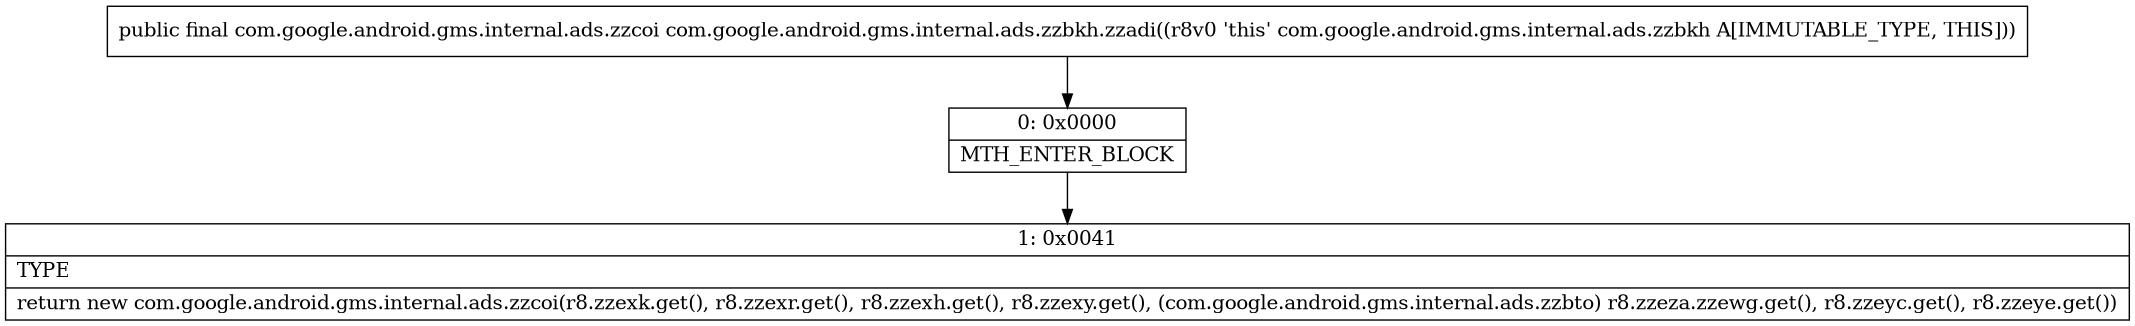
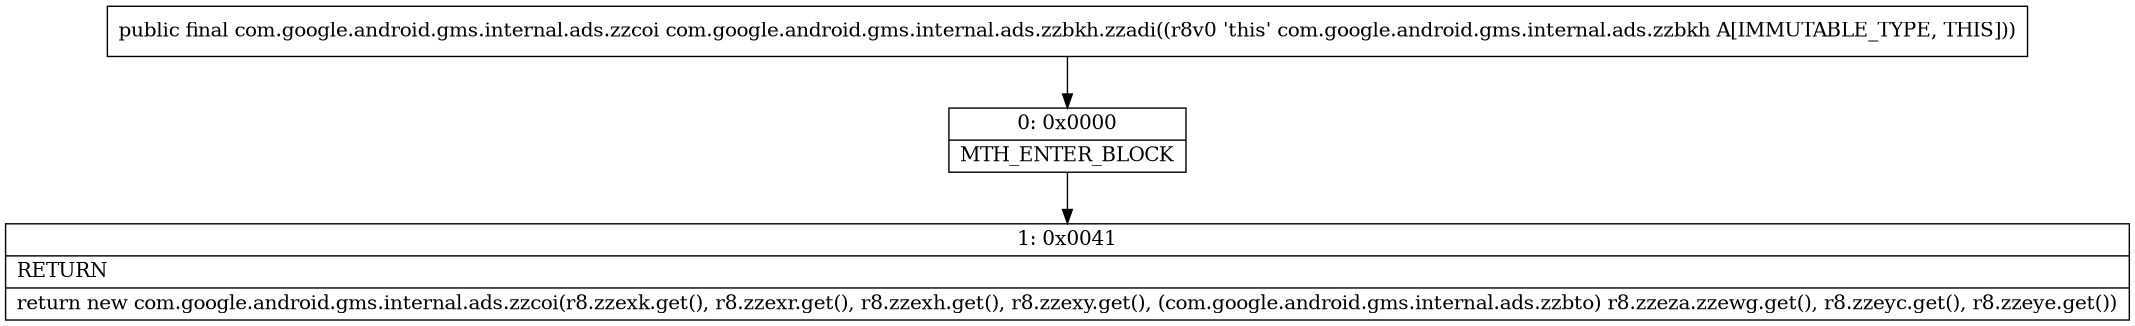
node "1: 0x0041": text "TYPE" -> "RETURN"
